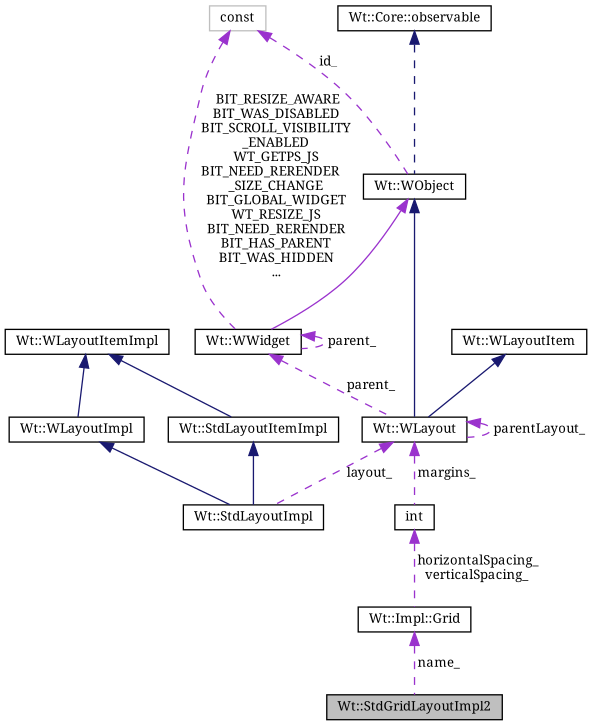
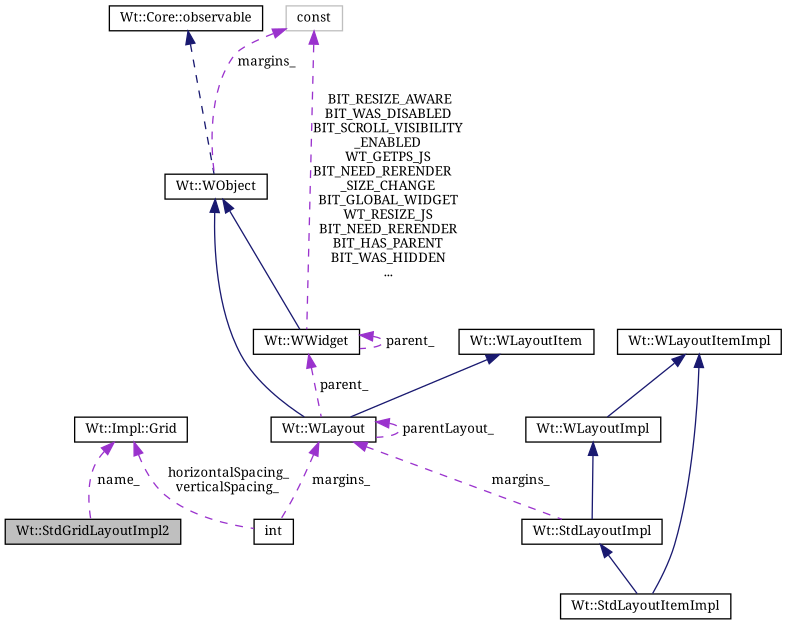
edge "Wt::WObject" -> "const": label " id_" -> " margins_"
edge "Wt::WWidget" -> "Wt::WObject": color darkorchid3 -> midnightblue
edge "Wt::StdLayoutImpl" -> "Wt::WLayout": label " layout_" -> " margins_"
edge "Wt::StdLayoutImpl" -> "Wt::StdLayoutItemImpl": reversed
edge "Wt::Impl::Grid" -> "int": reversed
